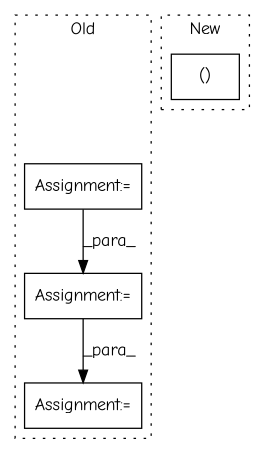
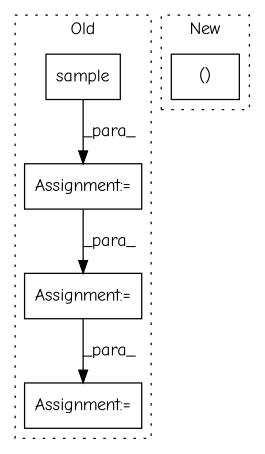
node "sample": added
